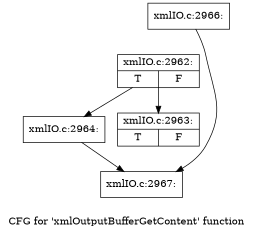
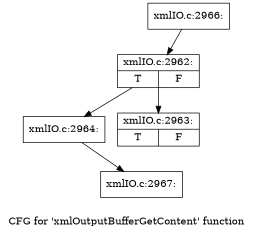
edge "xmlIO.c:2966:" -> "xmlIO.c:2967:": now "xmlIO.c:2966:" -> "xmlIO.c:2962:"
